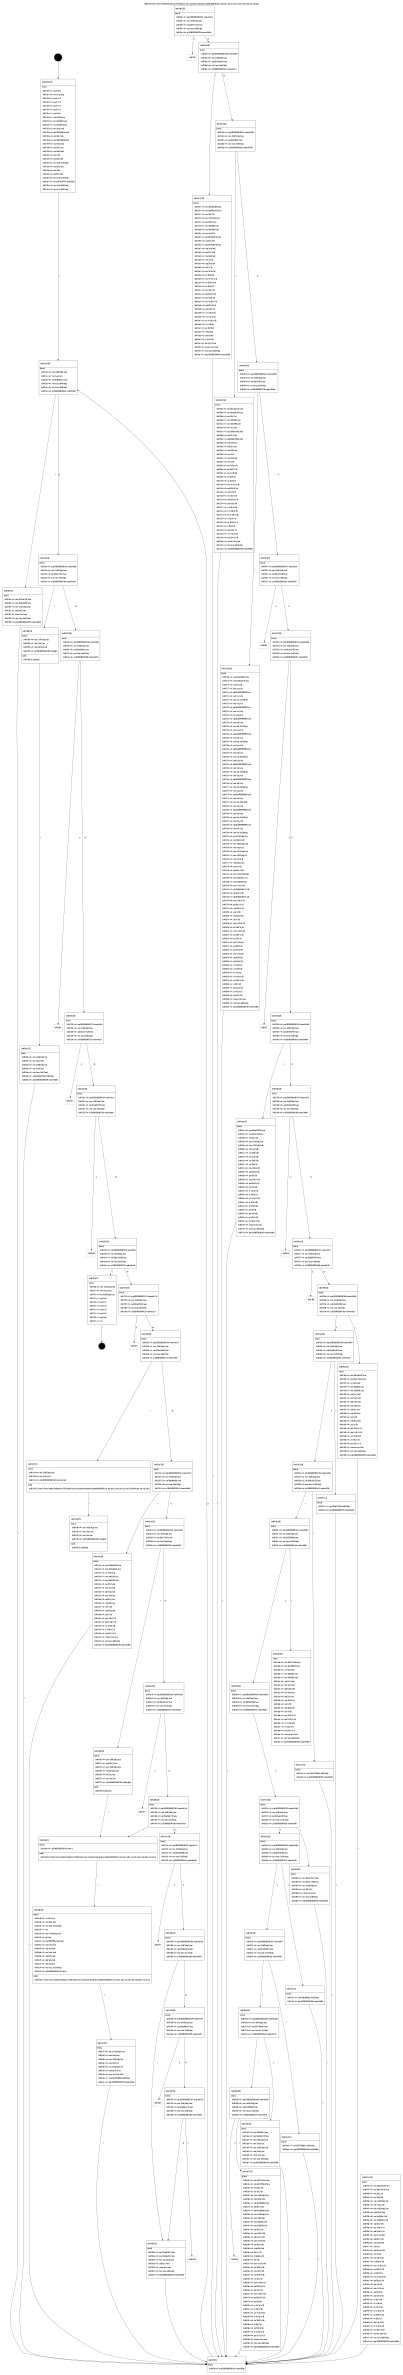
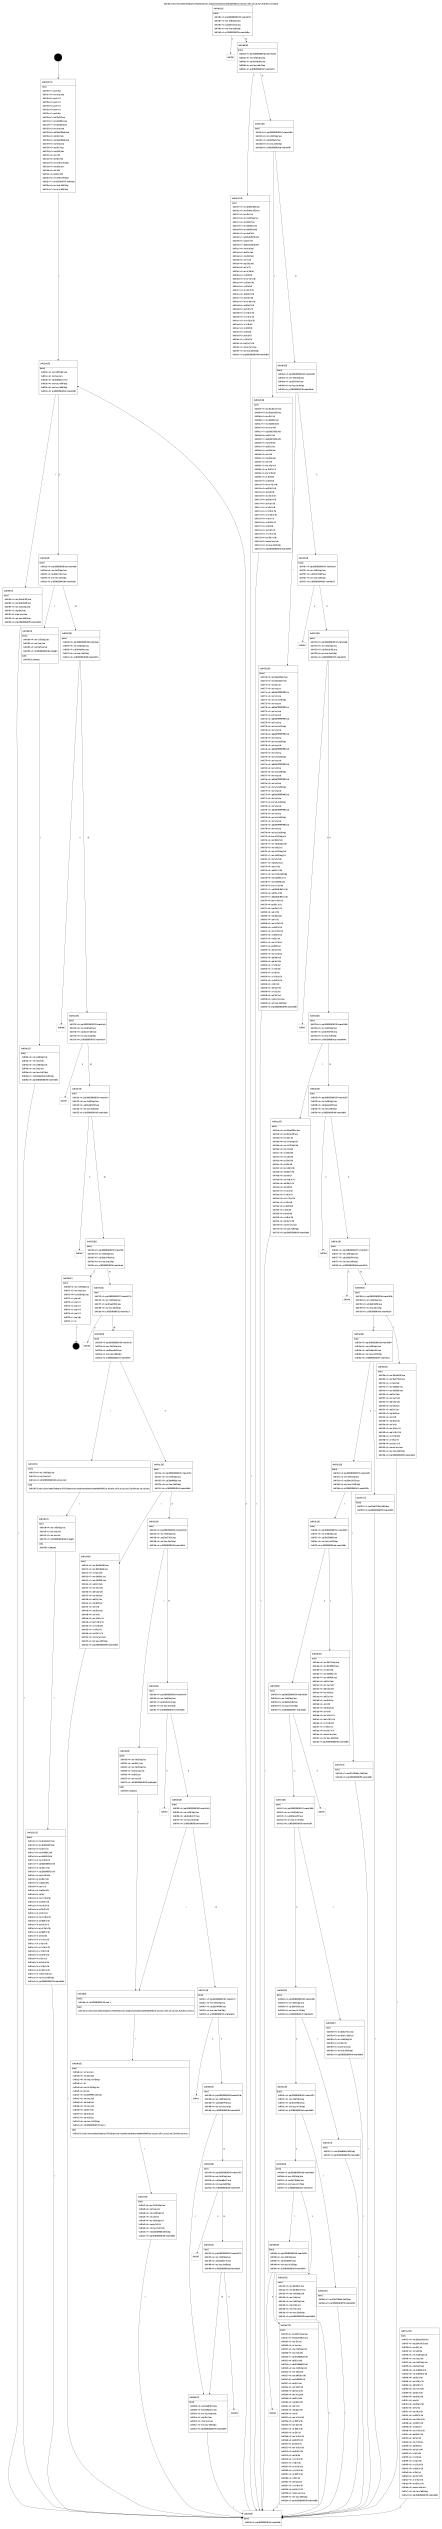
node "0x401fec": added
node "0x401c5a [152]": added
